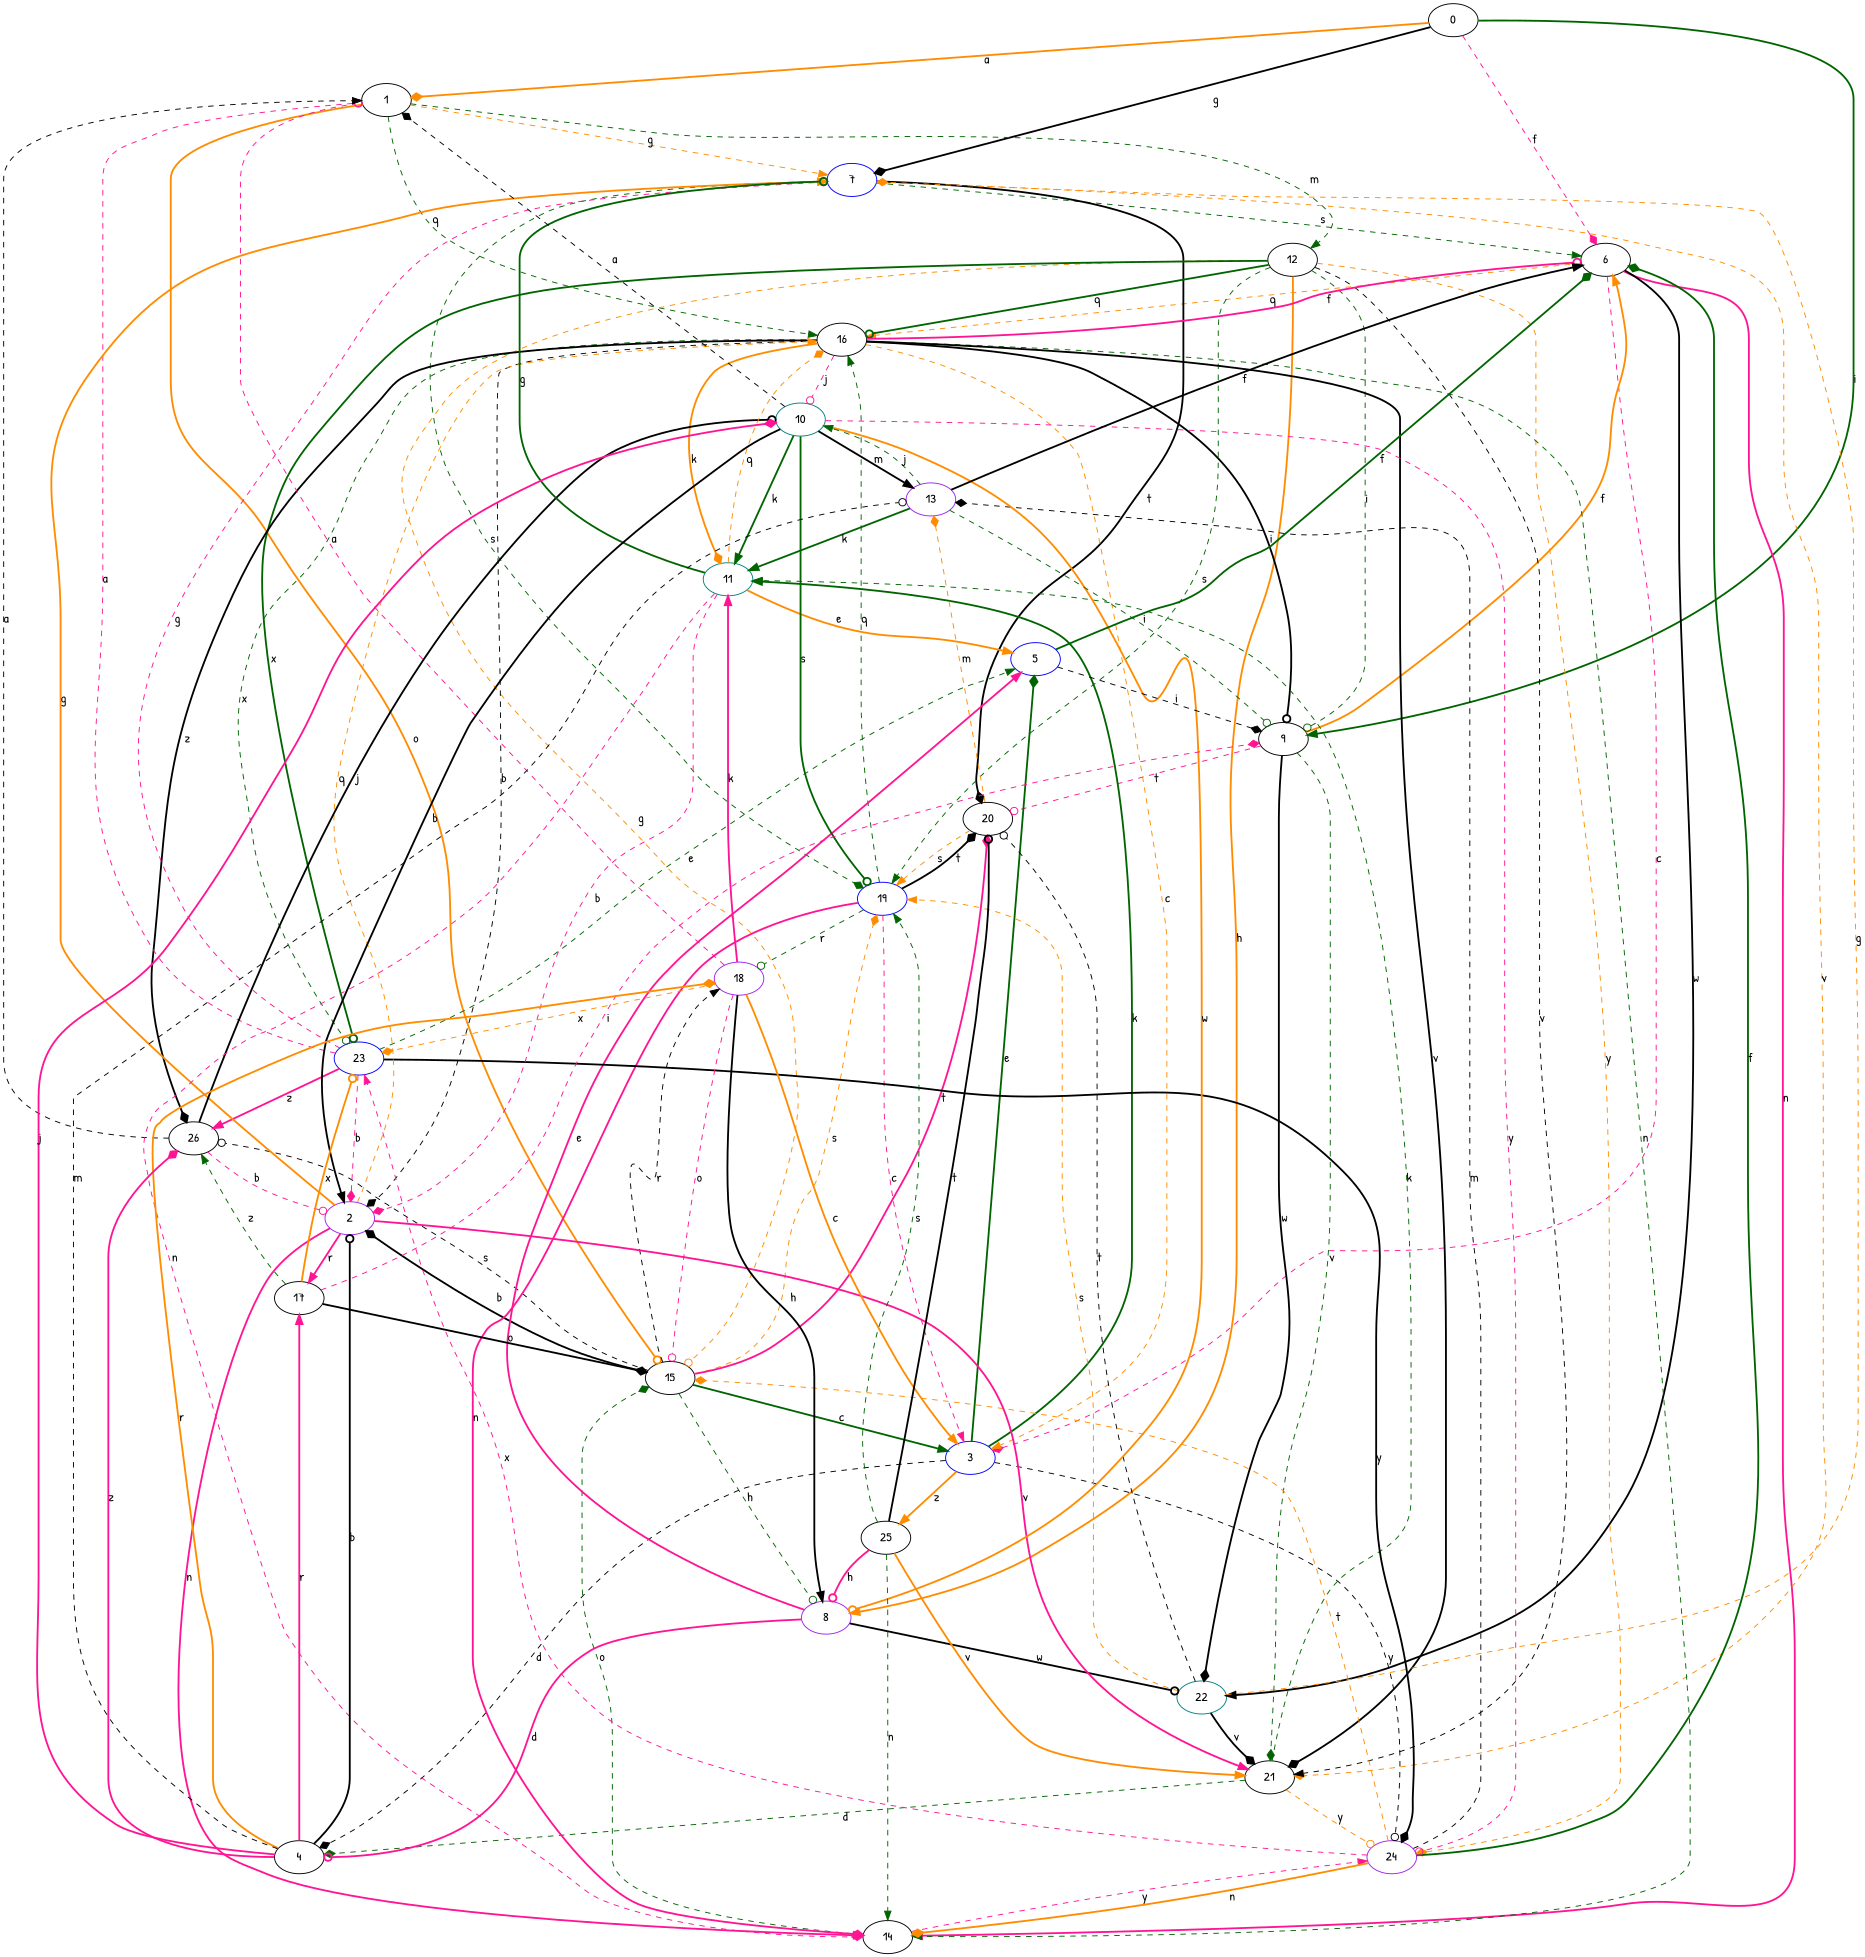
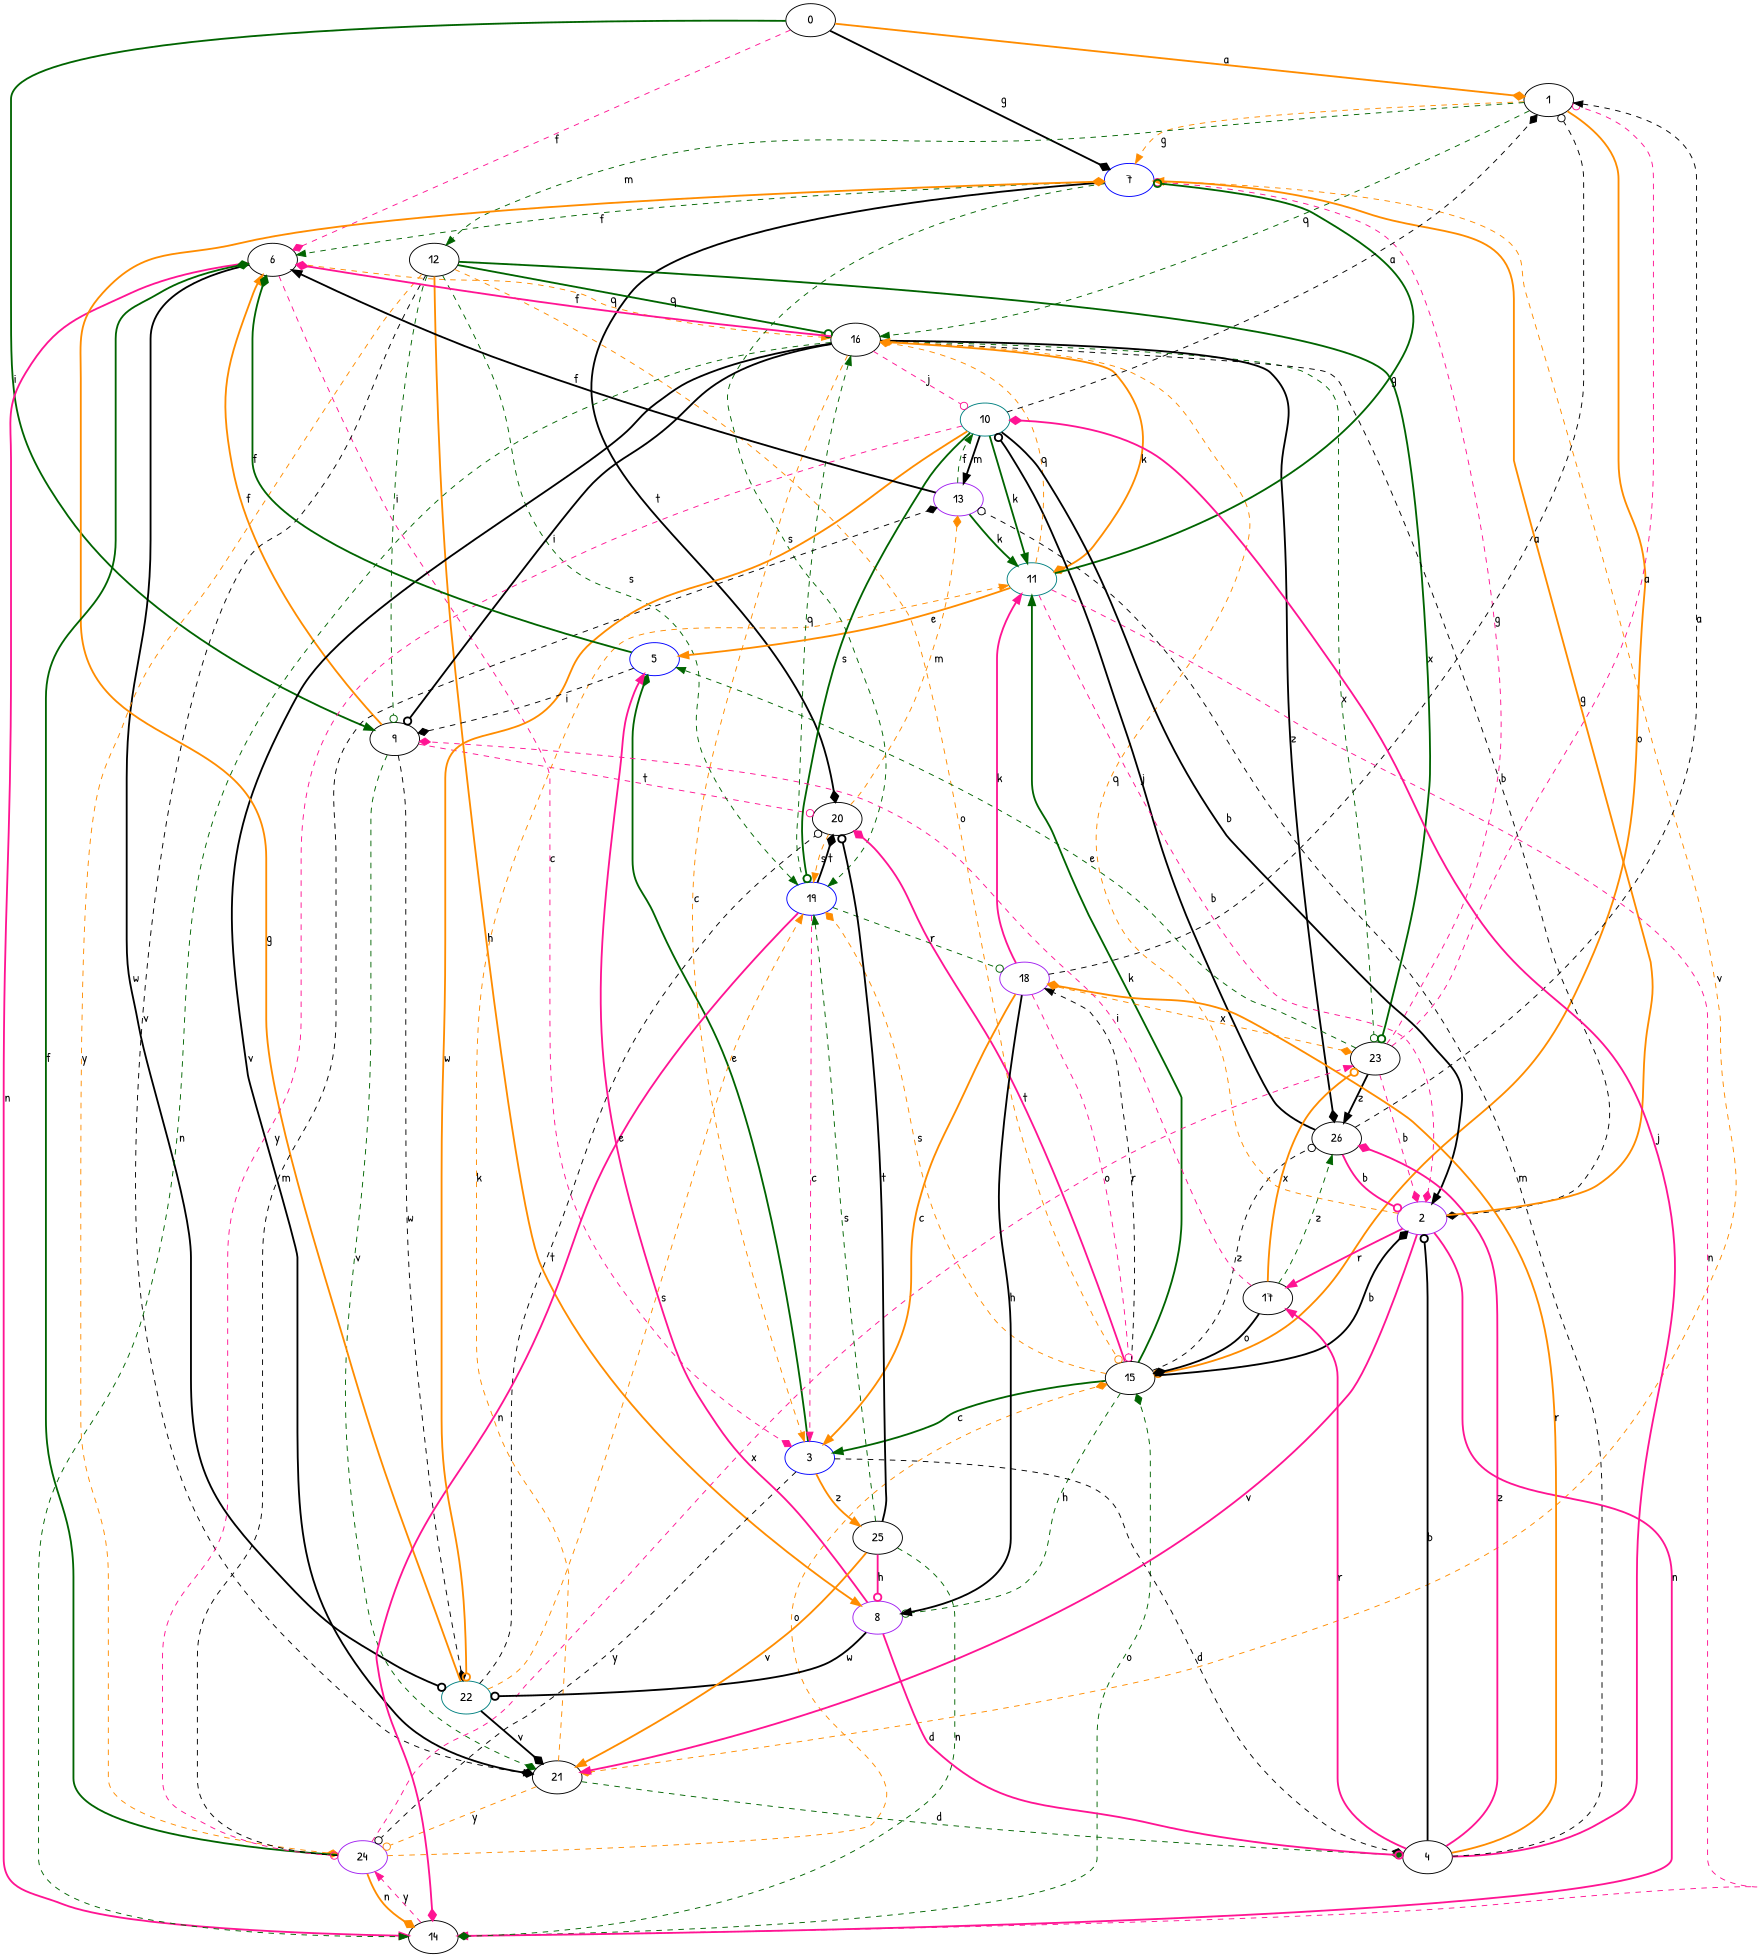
edge "7" -> "6": label "s" -> "f"
edge "16" -> "6": arrowhead odot -> diamond
edge "13" -> "10": label "j" -> "f"
edge "7" -> "19": arrowhead diamond -> normal
edge "18" -> "1": color deeppink -> black
edge "13" -> "9": removed, label "i"
edge "22" -> "7": style dashed -> bold
edge "12" -> "15": label "g" -> "o"
edge "3" -> "11": now "15" -> "11"
edge "21" -> "11": color darkgreen -> darkorange
edge "10" -> "8": now "10" -> "22"
node "23": color blue -> black
edge "23" -> "26": color deeppink -> black
edge "23" -> "24": removed, label "y"
edge "6" -> "22": arrowhead normal -> odot
edge "26" -> "2": style dashed -> bold
edge "9" -> "22": style bold -> dashed
edge "15" -> "26": label "s" -> "z"
edge "24" -> "15": label "t" -> "o"
edge "25" -> "14": arrowhead normal -> diamond
